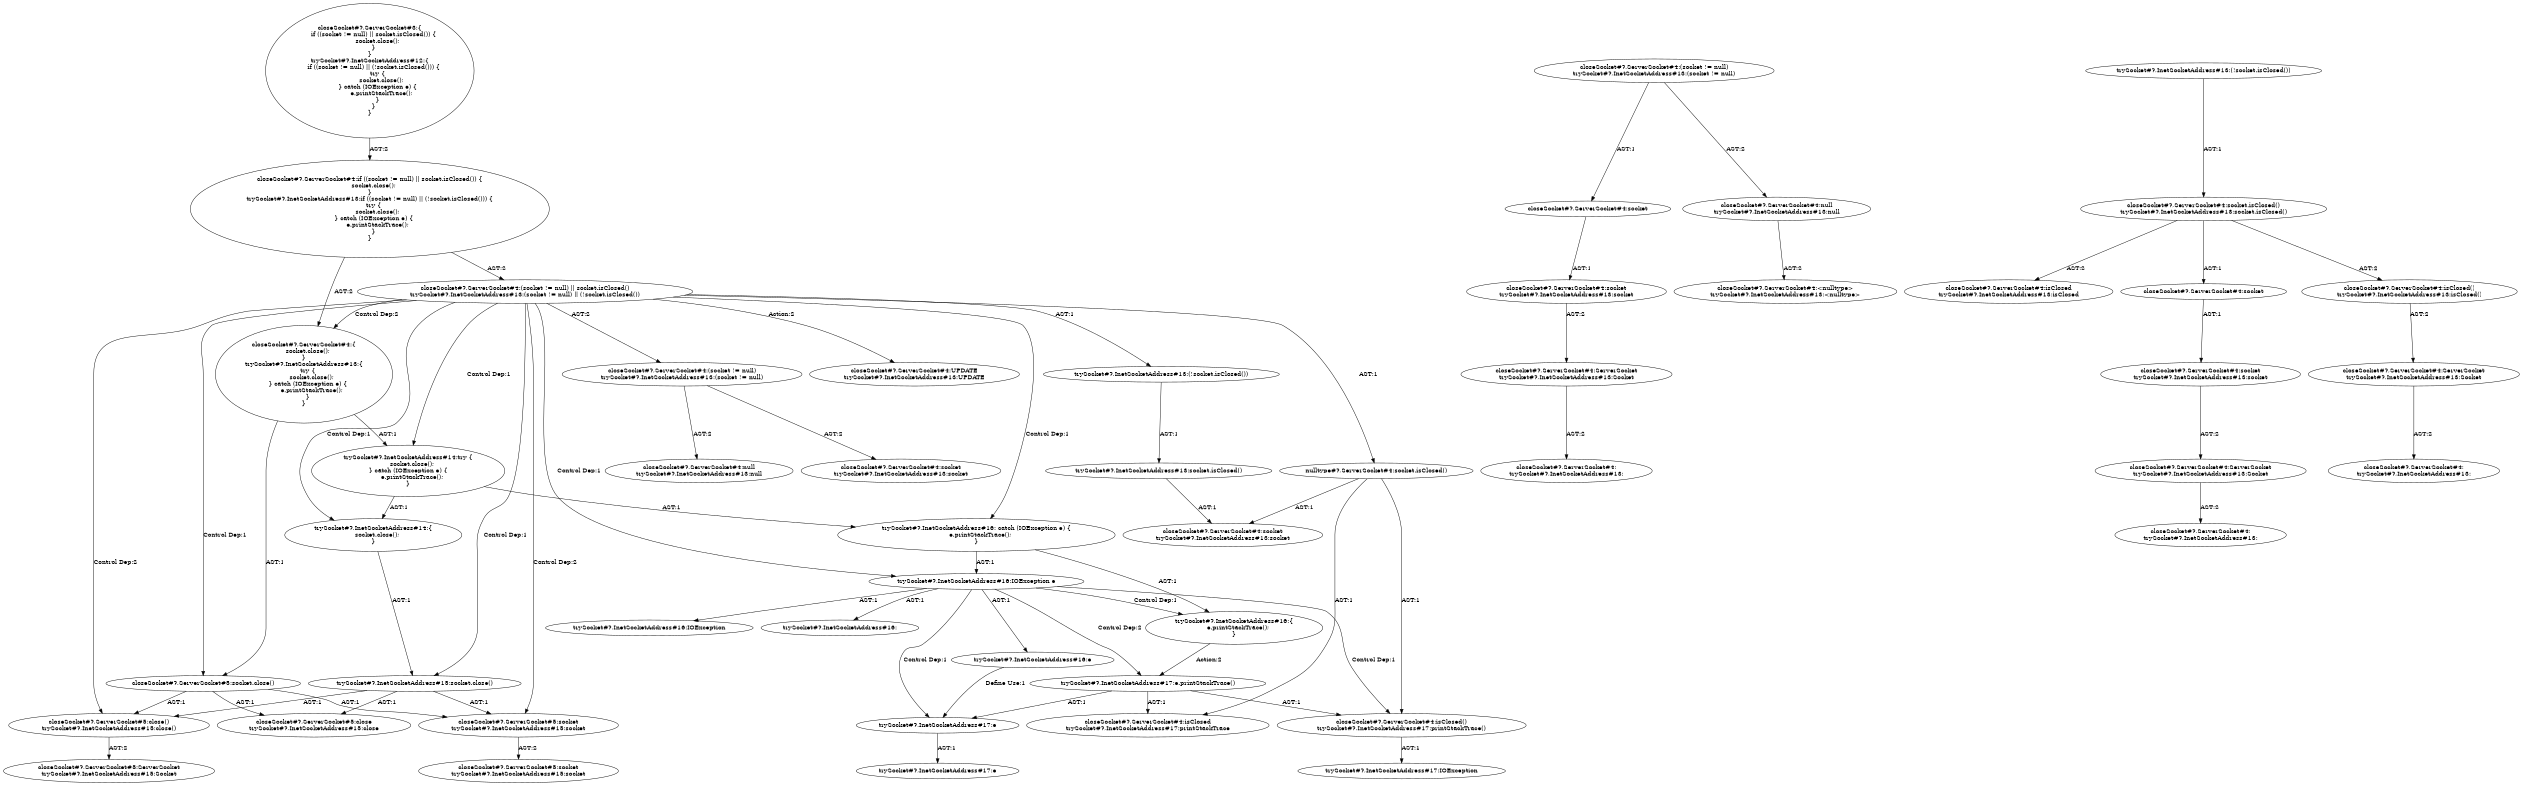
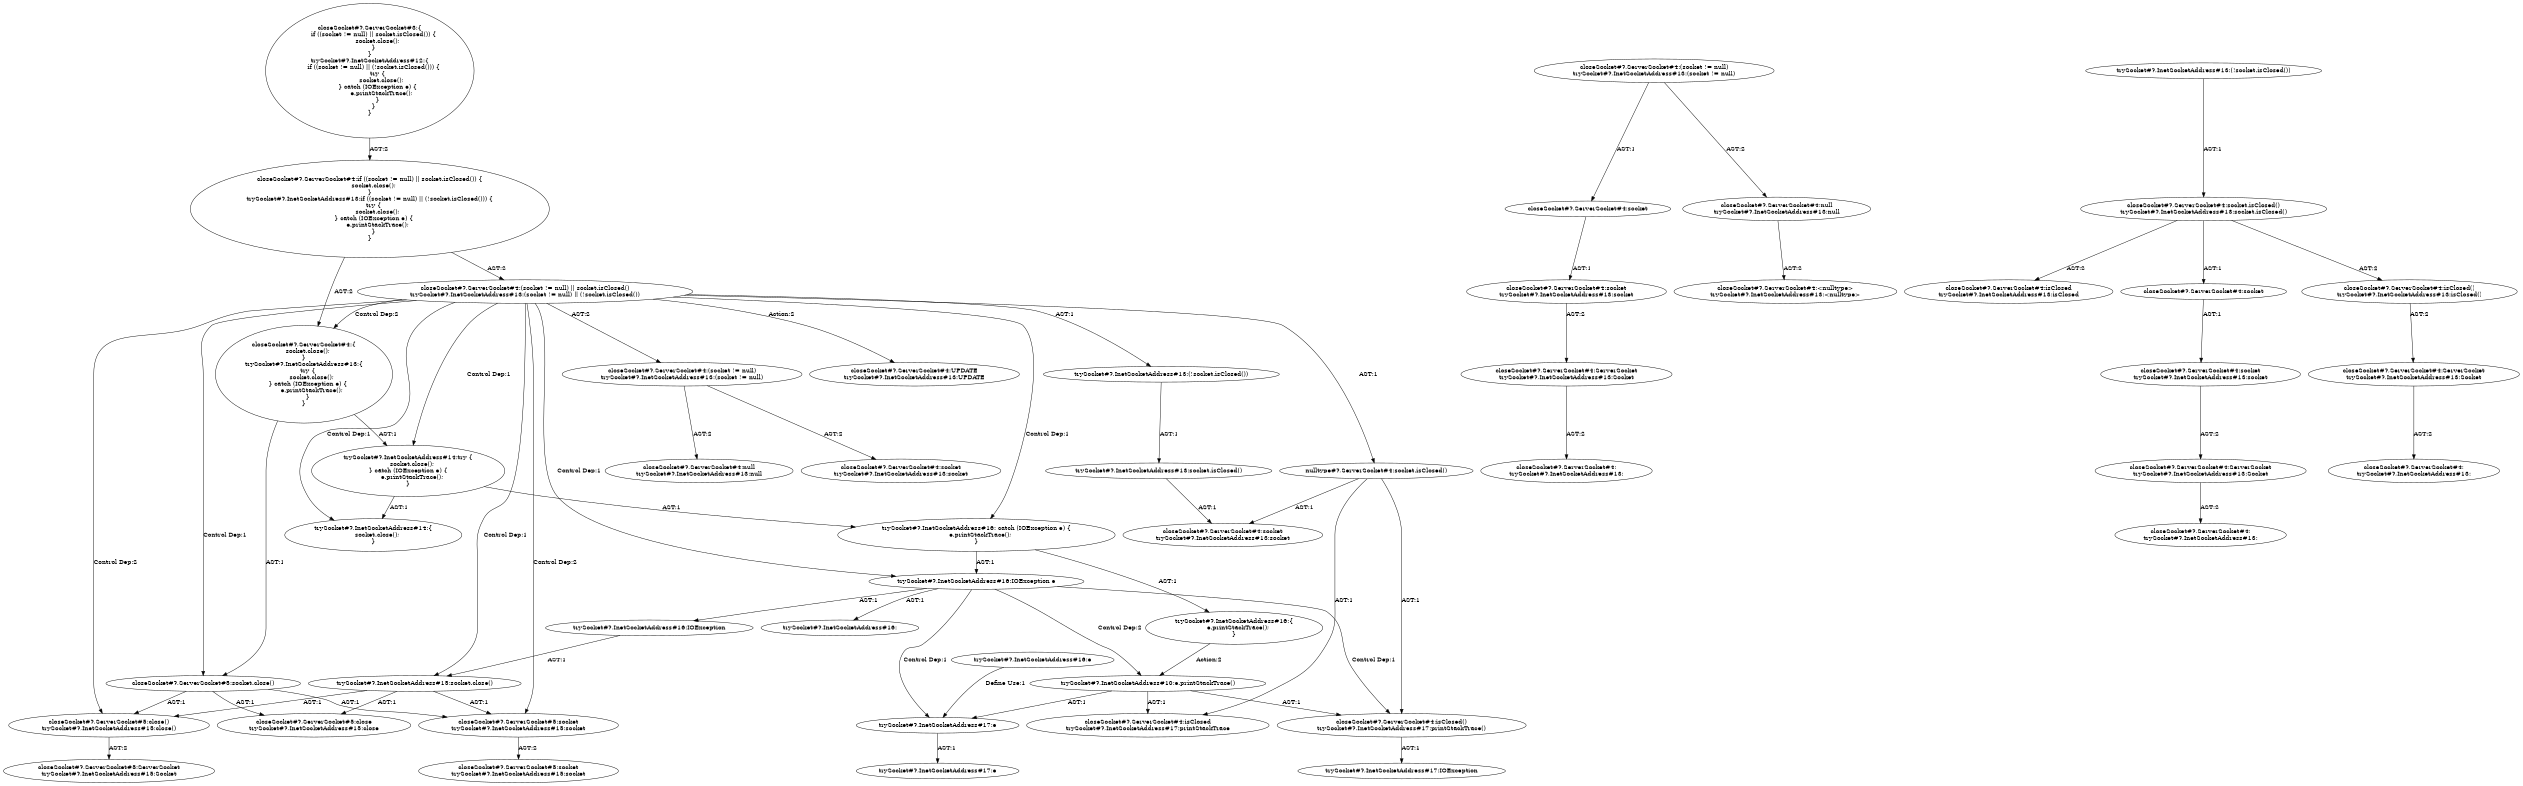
edge "trySocket#?,InetSocketAddress#16:IOException e" -> "trySocket#?,InetSocketAddress#16:{ e.printStackTrace(); }": removed, label "Control Dep:1"
edge "trySocket#?,InetSocketAddress#14:{ socket.close(); }" -> "trySocket#?,InetSocketAddress#15:socket.close()": now "trySocket#?,InetSocketAddress#16:IOException" -> "trySocket#?,InetSocketAddress#15:socket.close()"
edge "trySocket#?,InetSocketAddress#16:IOException e" -> "trySocket#?,InetSocketAddress#16:e": removed, label "AST:1"
node "trySocket#?,InetSocketAddress#17:e.printStackTrace()": label "trySocket#?,InetSocketAddress#17:e.printStackTrace()" -> "trySocket#?,InetSocketAddress#10:e.printStackTrace()"
